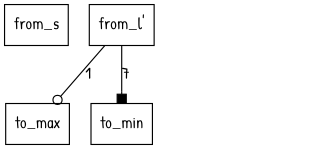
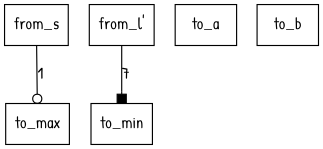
node "to_a": added
node "to_b": added
edge "from_l'" -> "to_max": now "from_s" -> "to_max"
